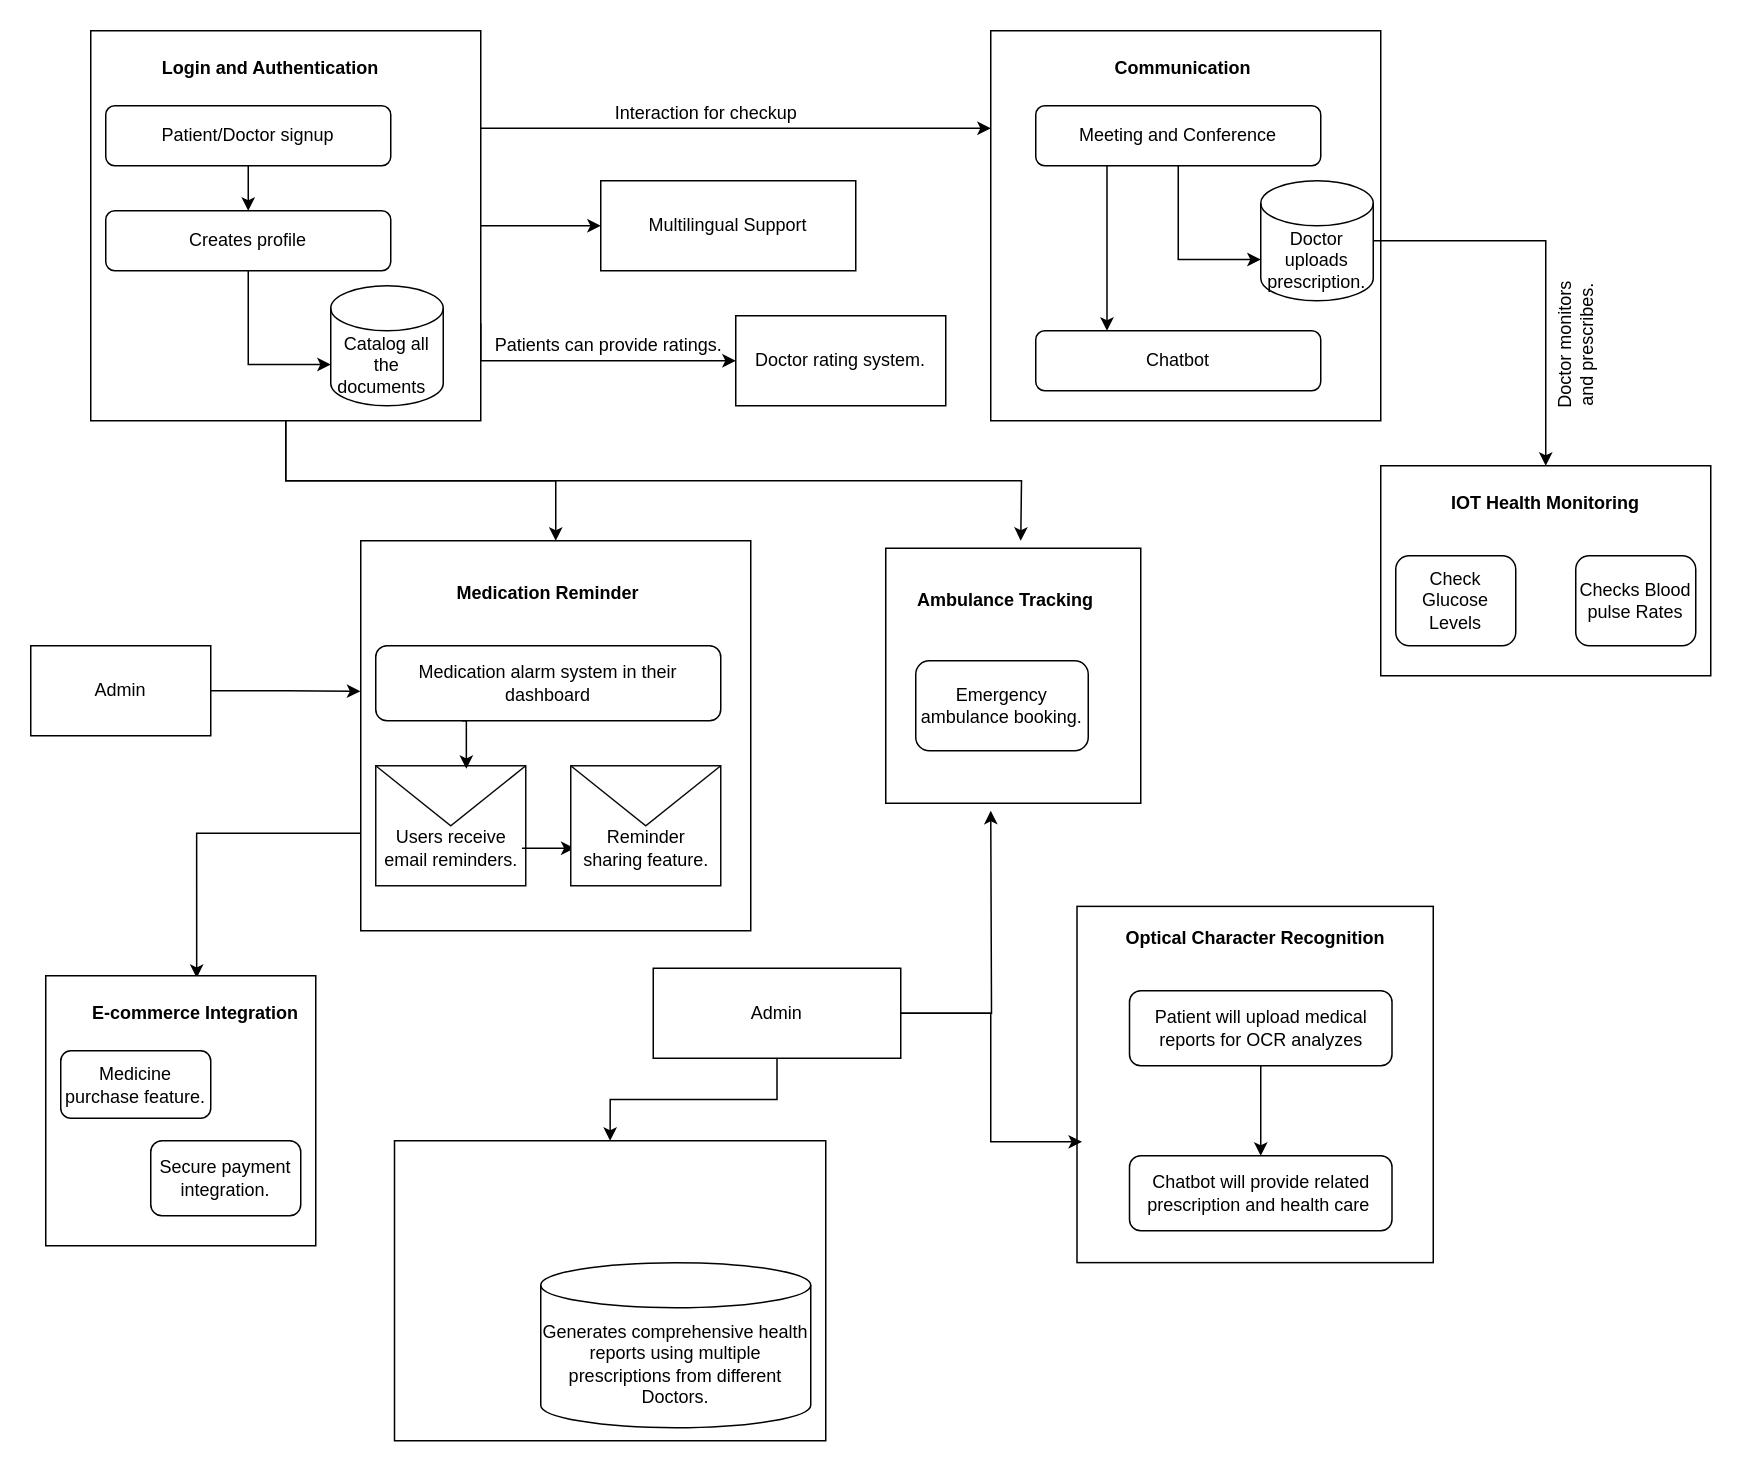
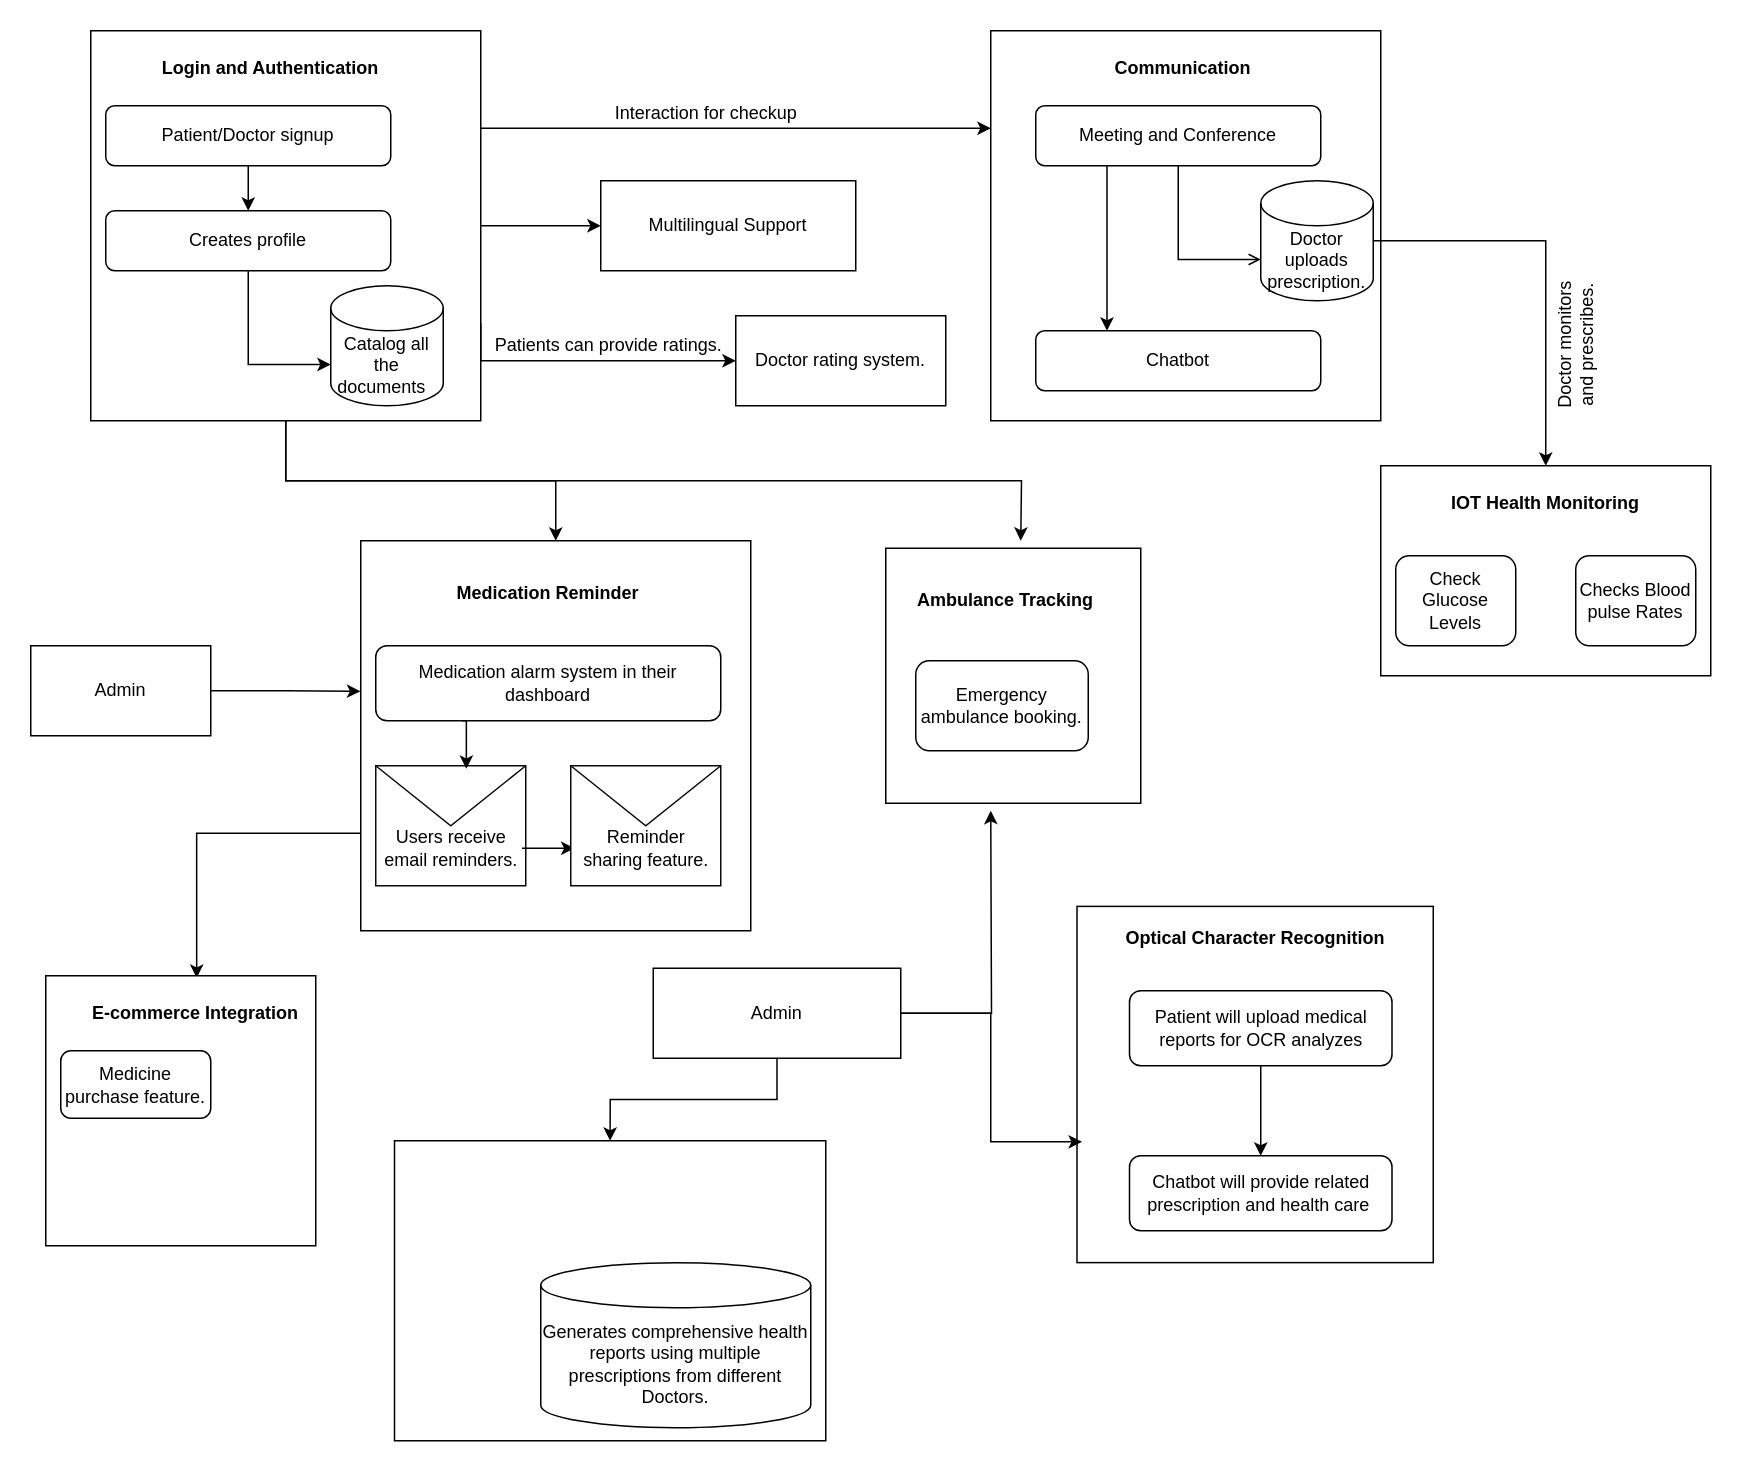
edge "Meeting and Conference" -> "Doctor uploads prescription.": arrowhead classic -> open
node "Secure payment integration.": removed
